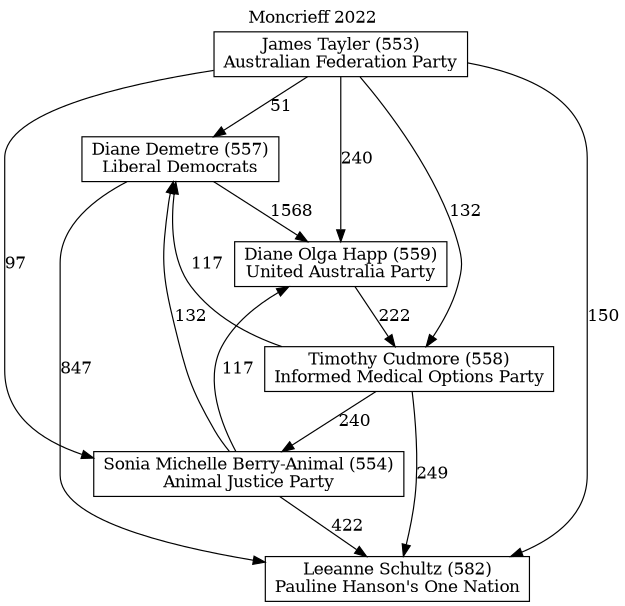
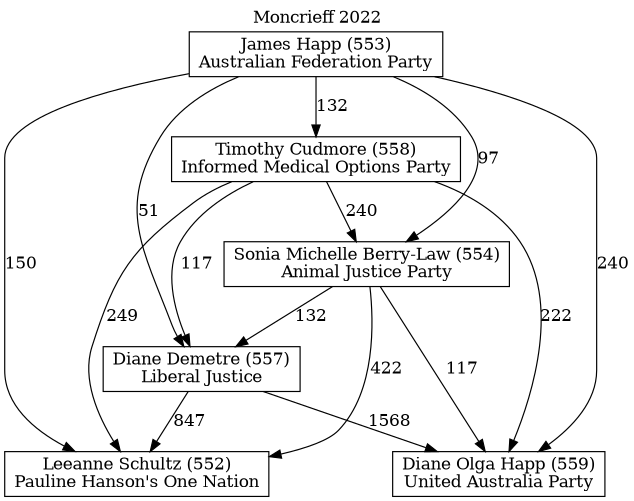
node "James Tayler (553) Australian Federation Party": label "James Tayler (553) Australian Federation Party" -> "James Happ (553) Australian Federation Party"
node "Diane Demetre (557) Liberal Democrats": label "Diane Demetre (557) Liberal Democrats" -> "Diane Demetre (557) Liberal Justice"
edge "Diane Olga Happ (559) United Australia Party" -> "Timothy Cudmore (558) Informed Medical Options Party": reversed
node "Sonia Michelle Berry-Animal (554) Animal Justice Party": label "Sonia Michelle Berry-Animal (554) Animal Justice Party" -> "Sonia Michelle Berry-Law (554) Animal Justice Party"
node "Leeanne Schultz (582) Pauline Hanson's One Nation": label "Leeanne Schultz (582) Pauline Hanson's One Nation" -> "Leeanne Schultz (552) Pauline Hanson's One Nation"
